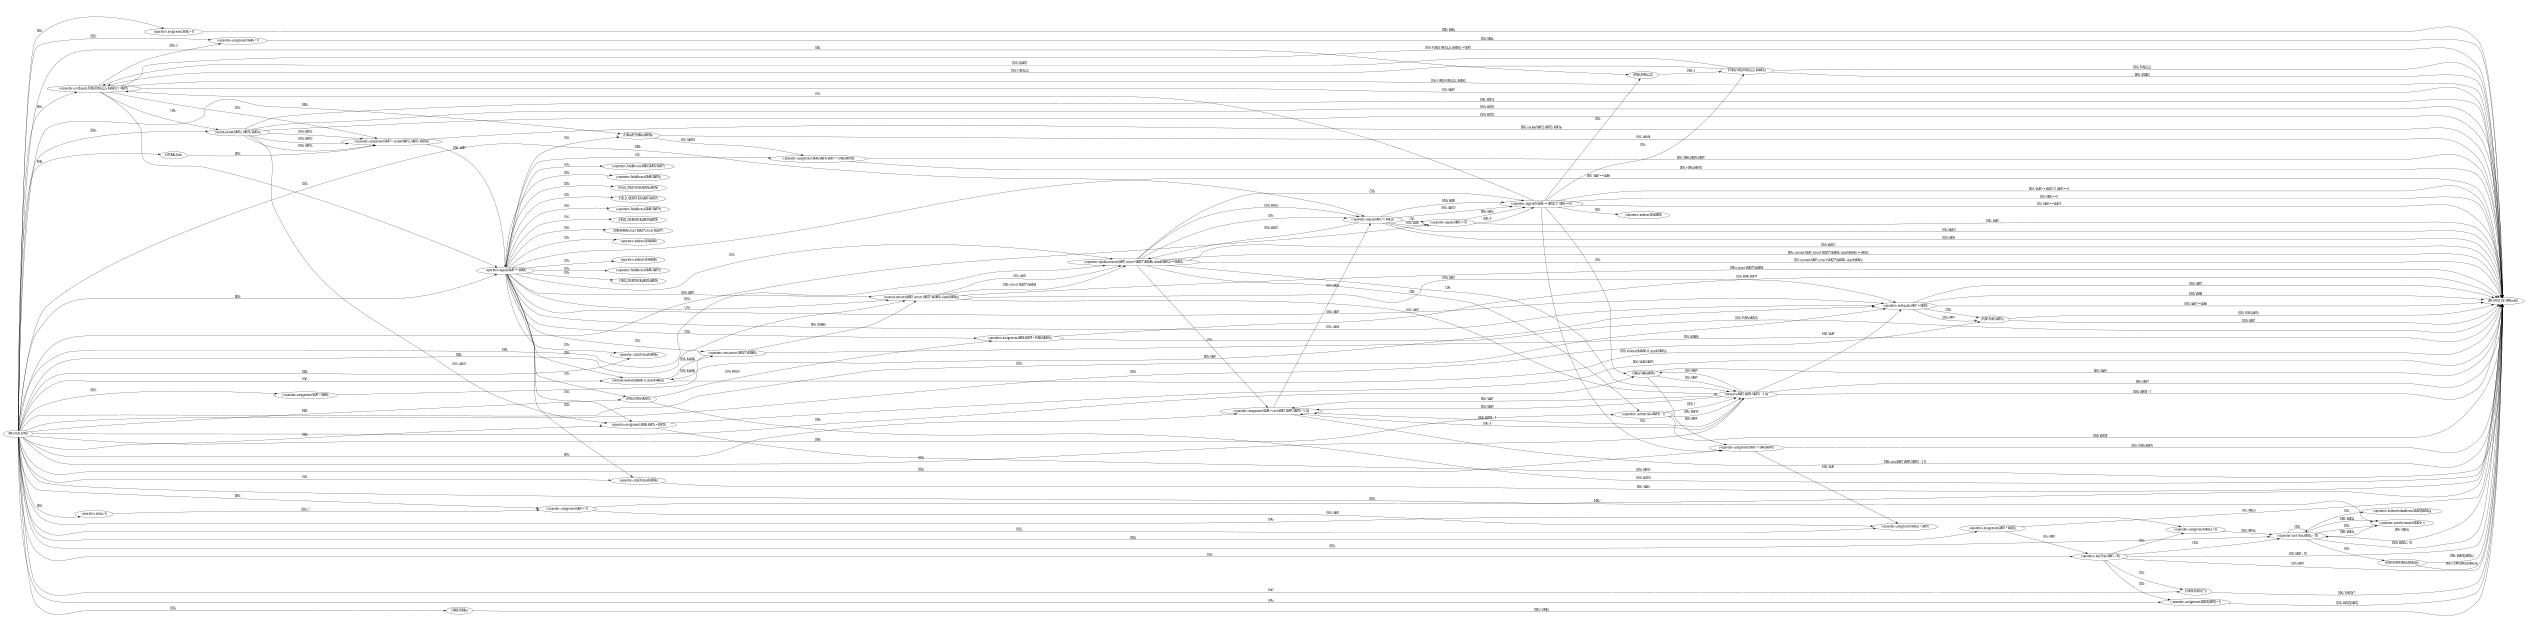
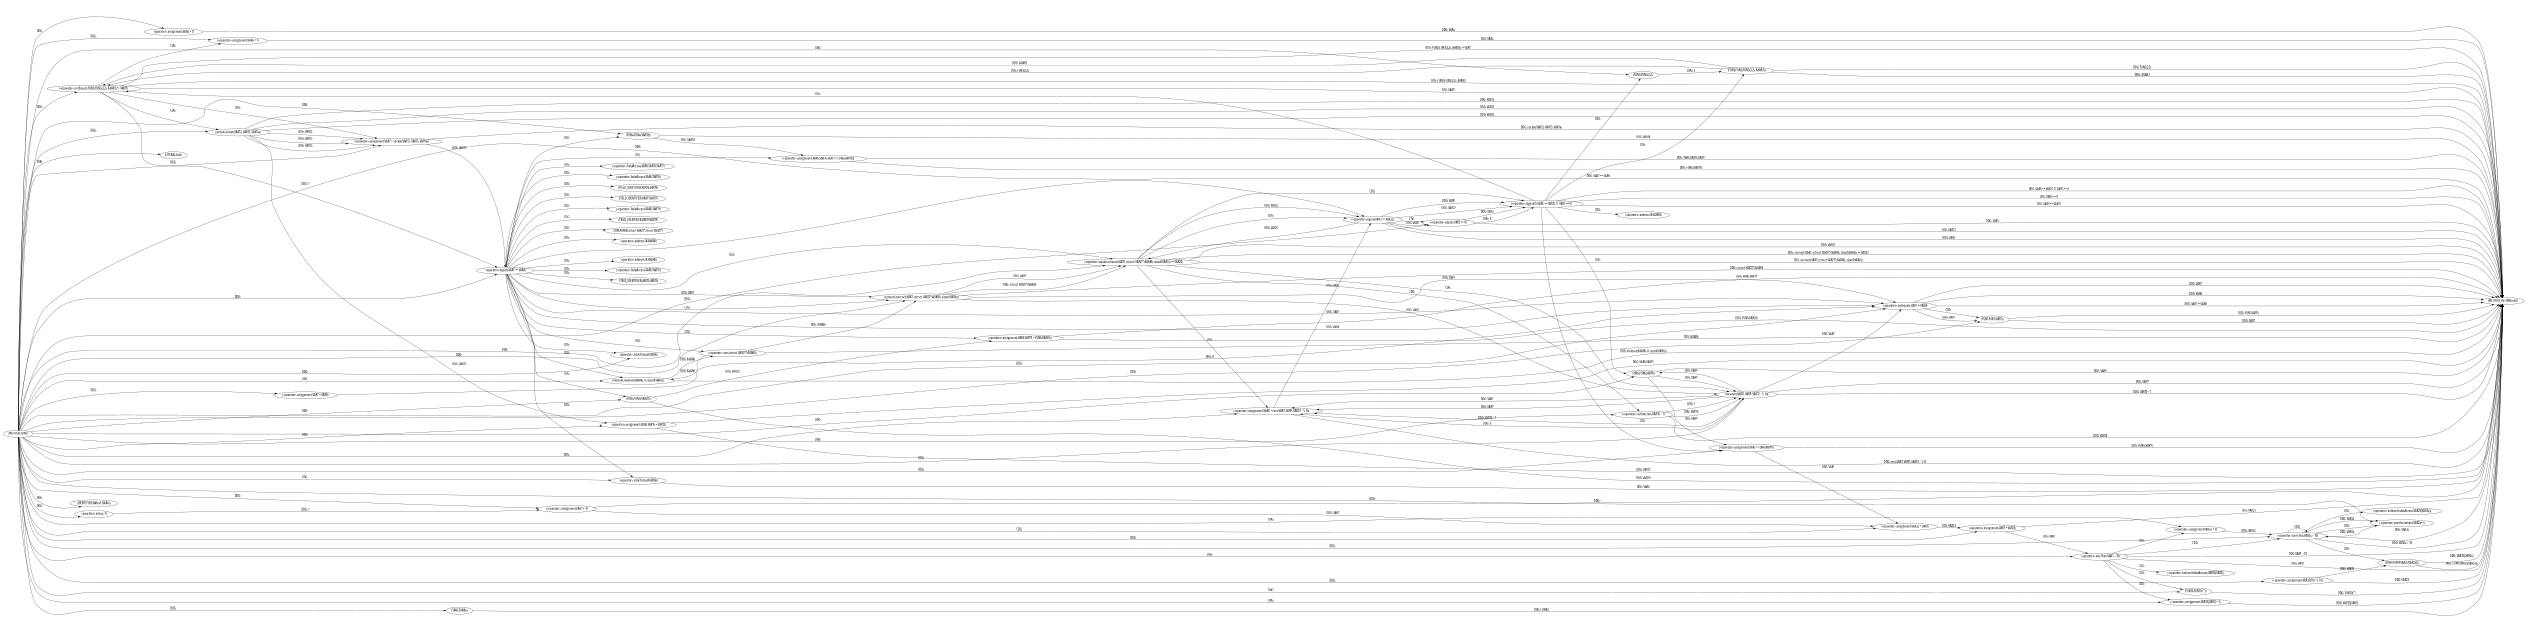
edge "(<operator>.notEquals,FUN2(FUN3(2,2), &VAR3) != VAR11)" -> "(<operator>.assignment,VAR4 = 1)": label "DDG: 2" -> "CDG: "
node "(FUN4,RETURN4(VAR18))": label "(FUN4,RETURN4(VAR18))" -> "(FUN4,FUN4(VAR18))"
edge "(<operator>.assignment,VAR7 = socket(VAR12, VAR13, VAR14))" -> "(<operator>.equals,VAR7 == VAR8)": label "DDG: VAR7" -> "DDG: VAR25"
edge "(LITERAL,0,do)" -> "(<operator>.assignment,VAR7 = socket(VAR12, VAR13, VAR14))": now "(METHOD,FUN1)" -> "(<operator>.assignment,VAR7 = socket(VAR12, VAR13, VAR14))"
edge "(<operator>.notEquals,FUN2(FUN3(2,2), &VAR3) != VAR11)" -> "(<operator>.equals,VAR7 == VAR8)": label "CDG: " -> "DDG: 1"
edge "(<operator>.assignment,VAR7 = VAR8)" -> "(<operator>.notEquals,VAR7 != VAR8)": label "DDG: VAR7" -> "DDG: 0"
edge "(<operator>.equals,VAR7 == VAR8)" -> "(<operator>.assignment,VAR6.VAR15 = VAR12)": removed, label "CDG:"
node "(recv,recv(VAR7, VAR9, VAR10 - 1, 0))": label "(recv,recv(VAR7, VAR9, VAR10 - 1, 0))" -> "(recv,recv(VAR7, VAR9, VAR12 - 1, 0))"
edge "(FUN6,FUN6(VAR9))" -> "(<operator>.assignment,VAR1 = FUN6(VAR9))": label "VAR: VAR9" -> "DDG: VAR9"
node "(IDENTIFIER,VAR4,if (VAR4))": added
edge "(<operator>.assignment,VAR23 = VAR1)" -> "(<operator>.assignment,VAR1 = VAR23)": added, label "DDG: VAR23"
edge "(METHOD,FUN1)" -> "(<operator>.assignment,VAR23 = VAR1)": label "DDG: " -> "CDG: "
node "(<operator>.indirectIndexAccess,VAR25[VAR1])": added
node "(<operator>.assignment,VAR25[10] = { 0 })": added
